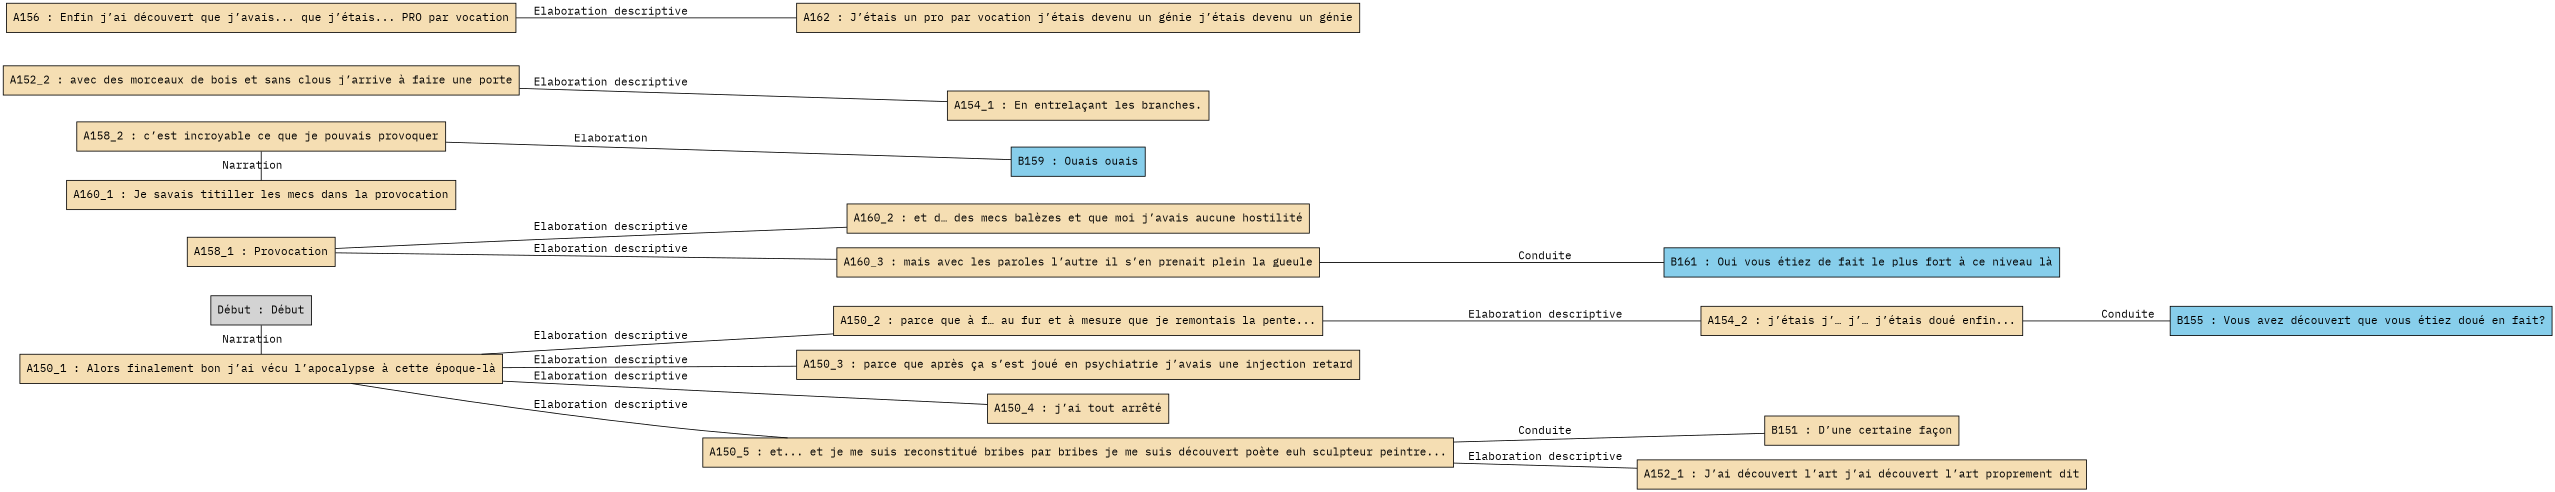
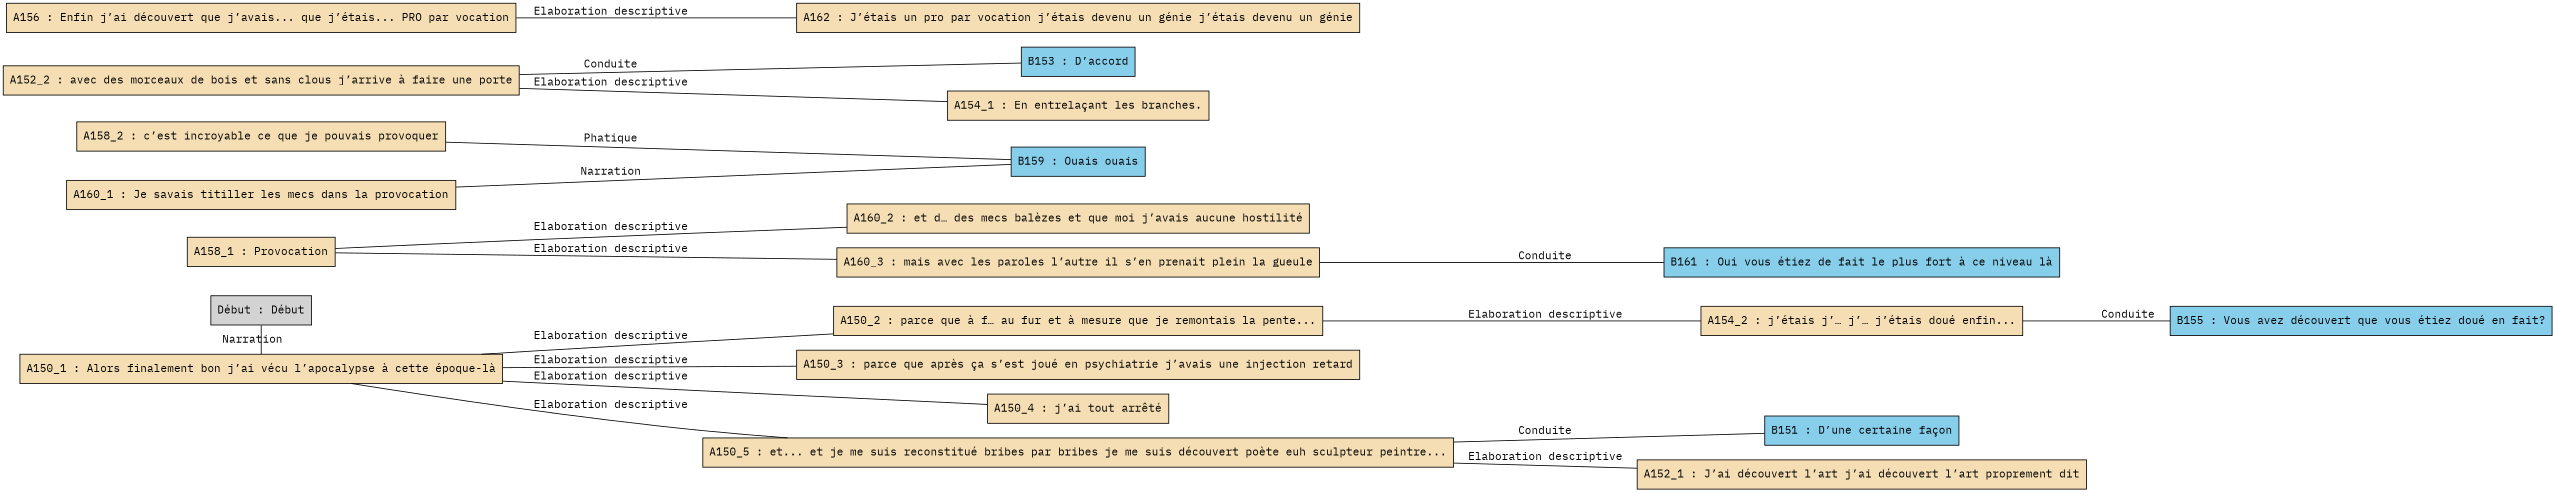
node "B153 : D’accord": added
edge "A158_2 : c’est incroyable ce que je pouvais provoquer" -- "B159 : Ouais ouais": label "Elaboration" -> "Phatique"
edge "A158_2 : c’est incroyable ce que je pouvais provoquer" -- "A160_1 : Je savais titiller les mecs dans la provocation": now "B159 : Ouais ouais" -- "A160_1 : Je savais titiller les mecs dans la provocation"
node "B151 : D’une certaine façon": fillcolor wheat -> skyblue
